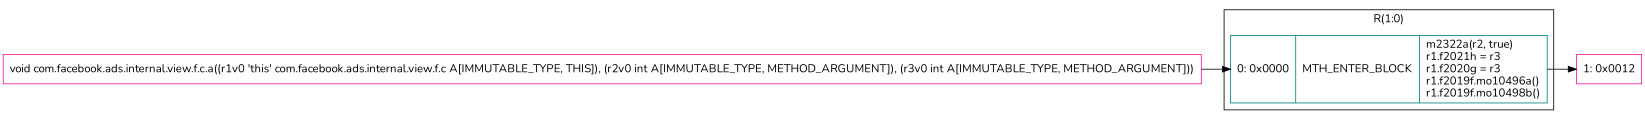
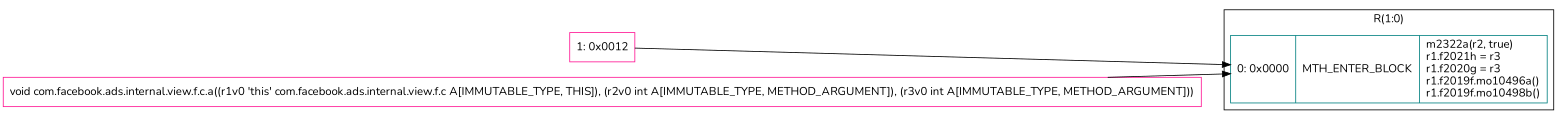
edge "0: 0x0000" -> "1: 0x0012": reversed
